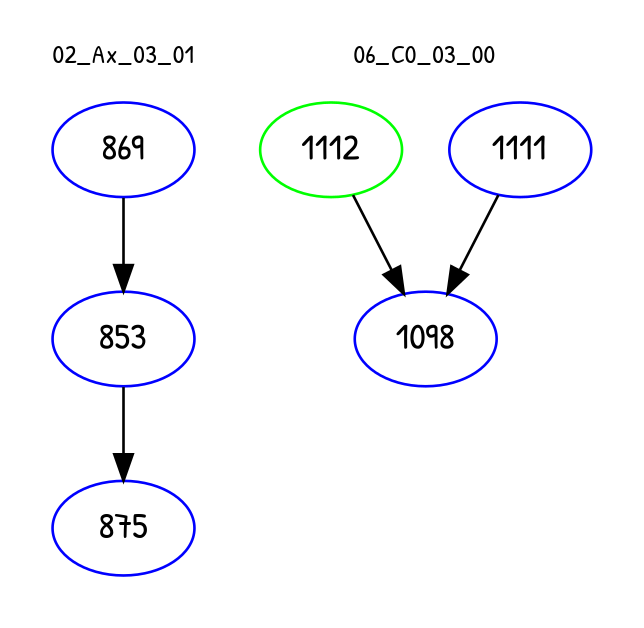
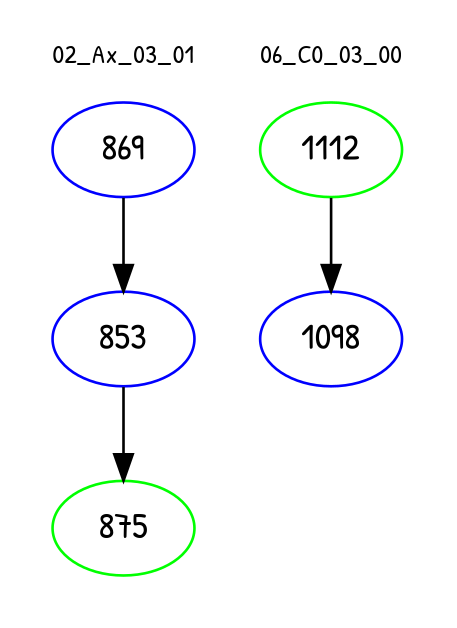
node "1111": removed
node "875": color blue -> green
